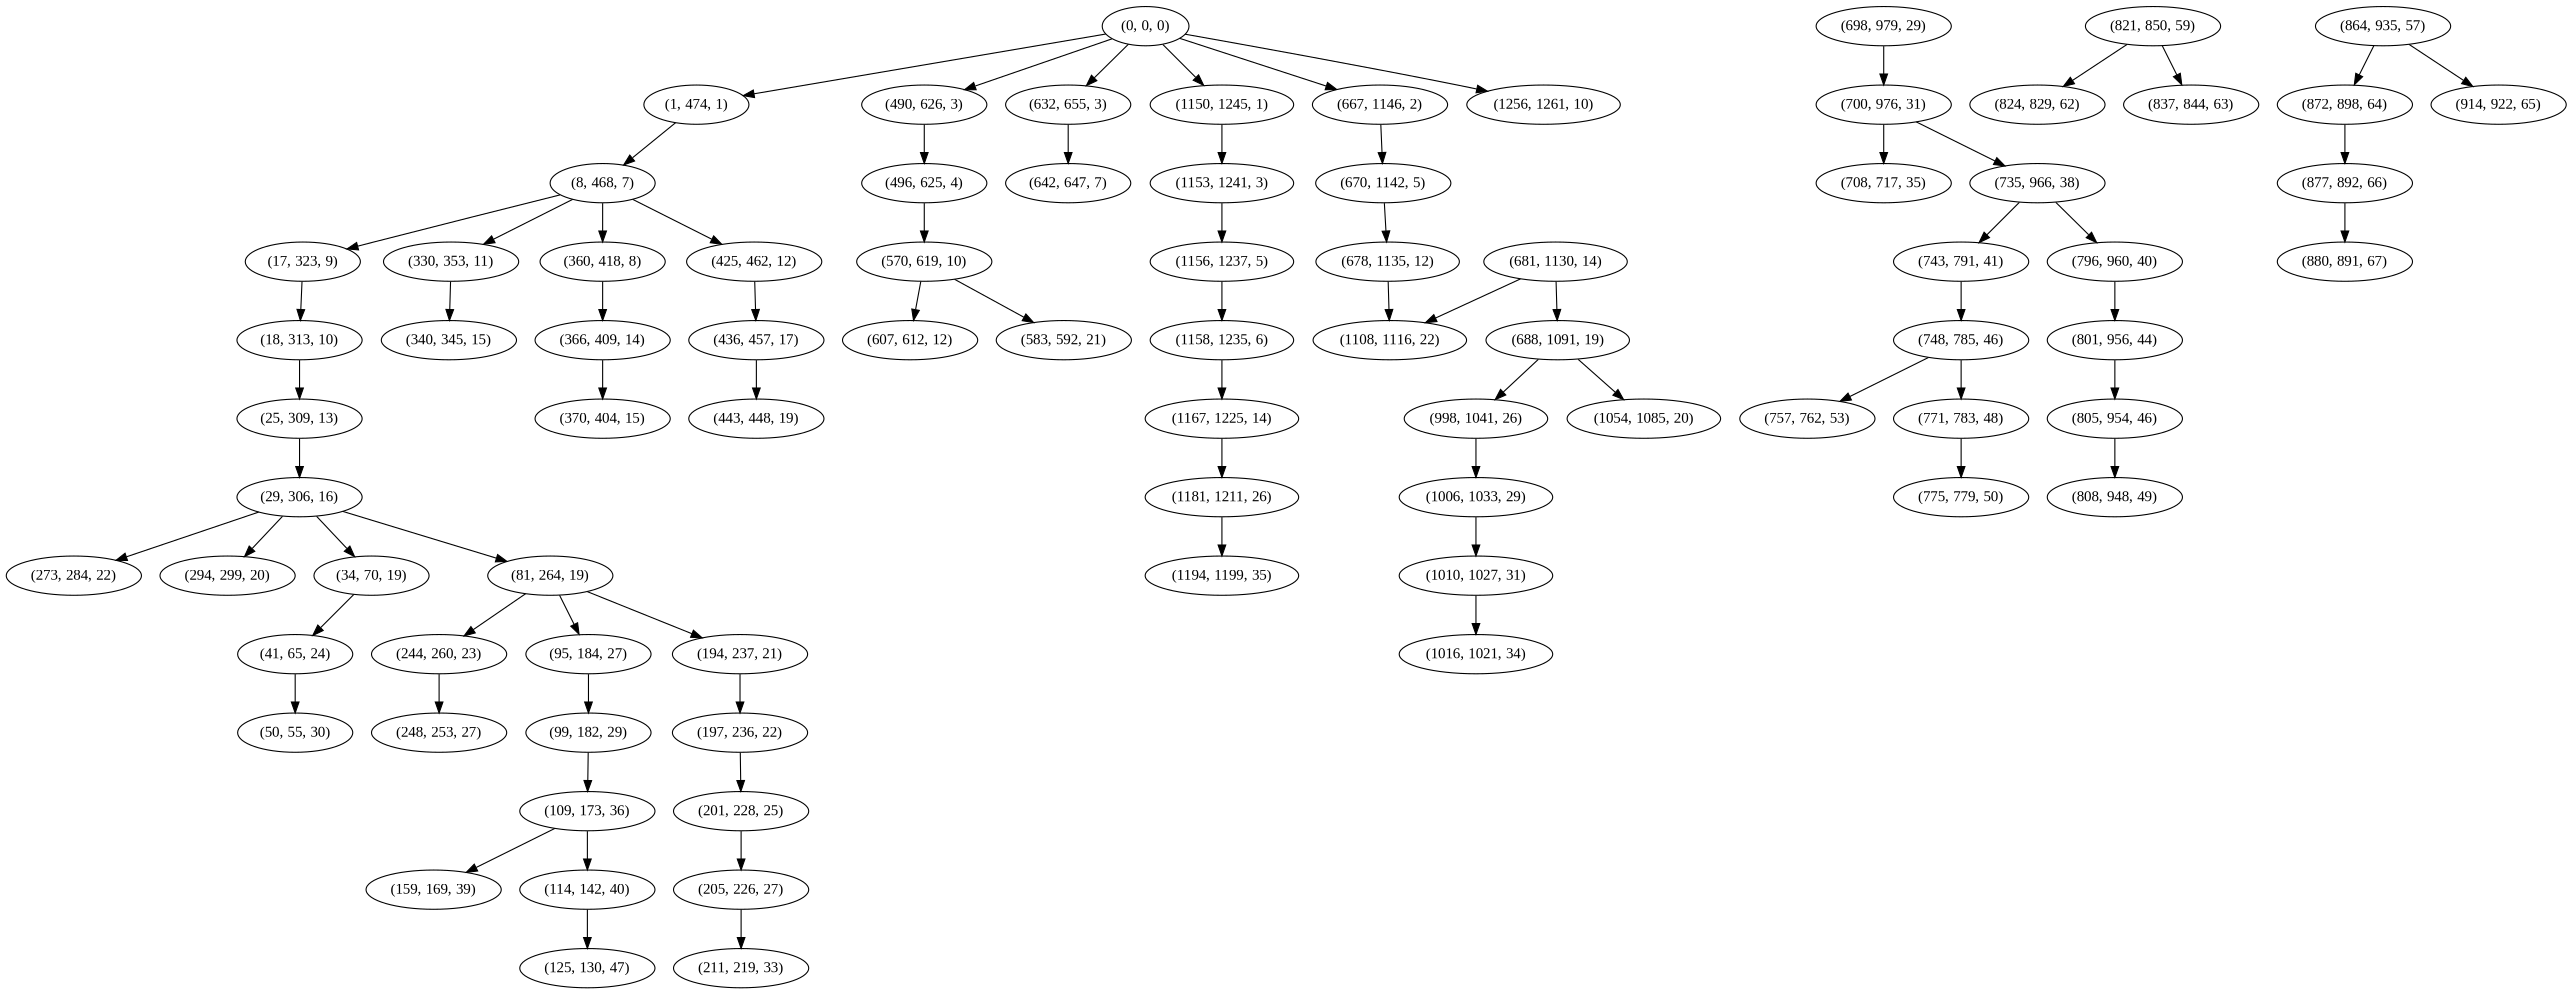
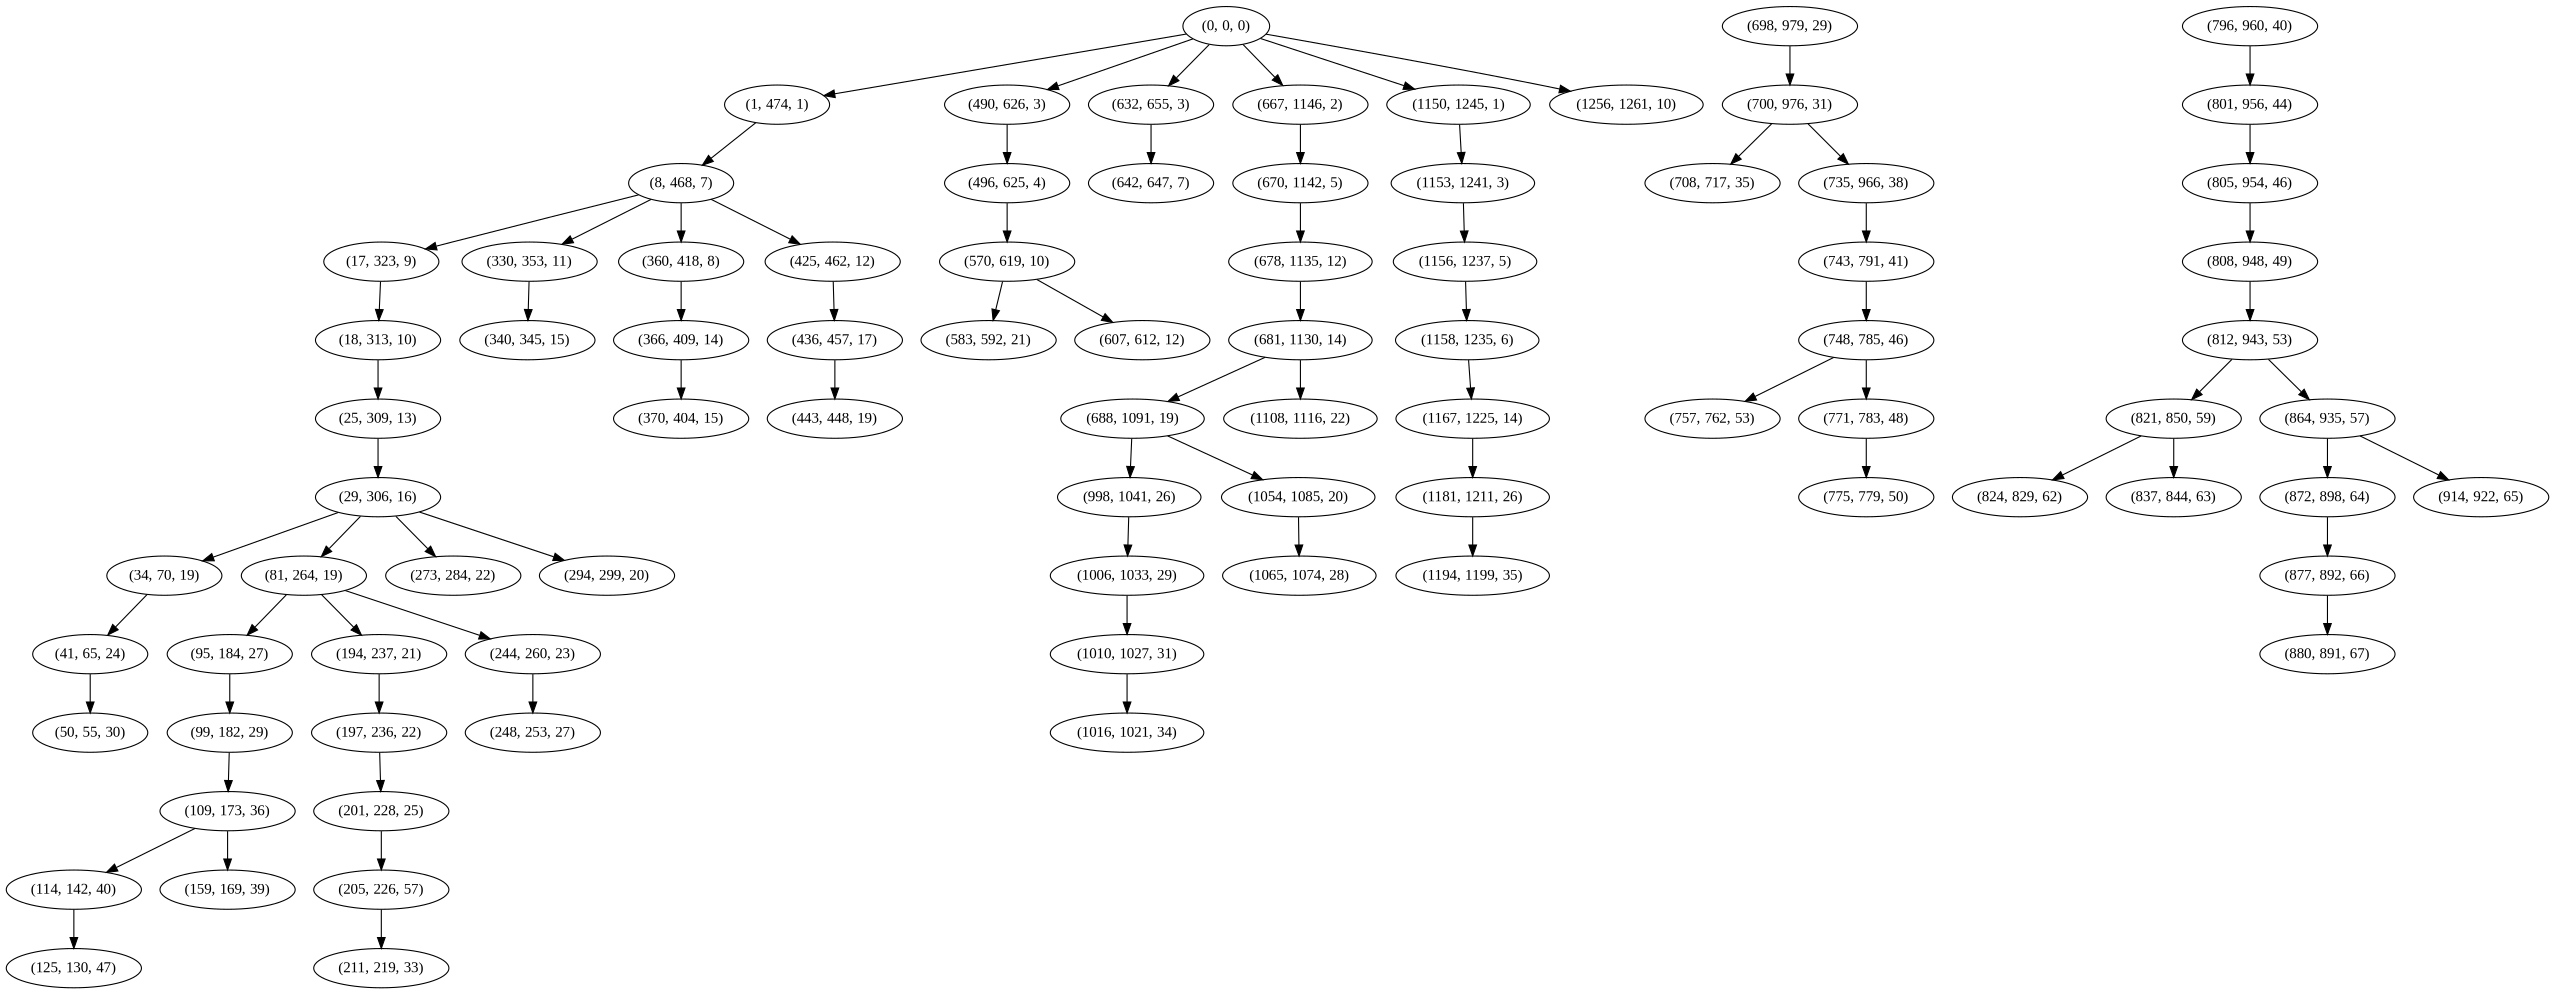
edge "(735, 966, 38)" -> "(796, 960, 40)": removed
edge "(678, 1135, 12)" -> "(1108, 1116, 22)": now "(678, 1135, 12)" -> "(681, 1130, 14)"
node "(812, 943, 53)": added
node "(1065, 1074, 28)": added
node "(205, 226, 27)": label "(205, 226, 27)" -> "(205, 226, 57)"
